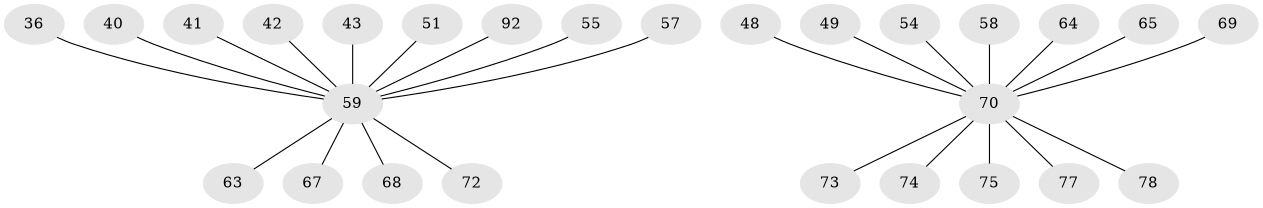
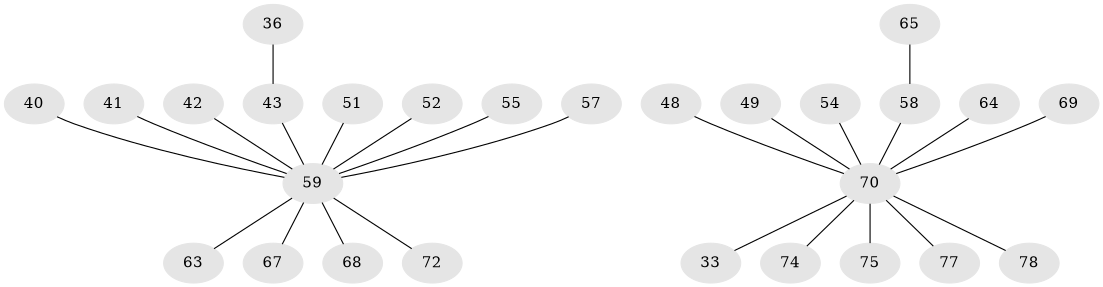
node "92": label "92" -> "52"
edge "65" -- "70": now "65" -- "58"
edge "36" -- "59": now "36" -- "43"
node "73": label "73" -> "33"
